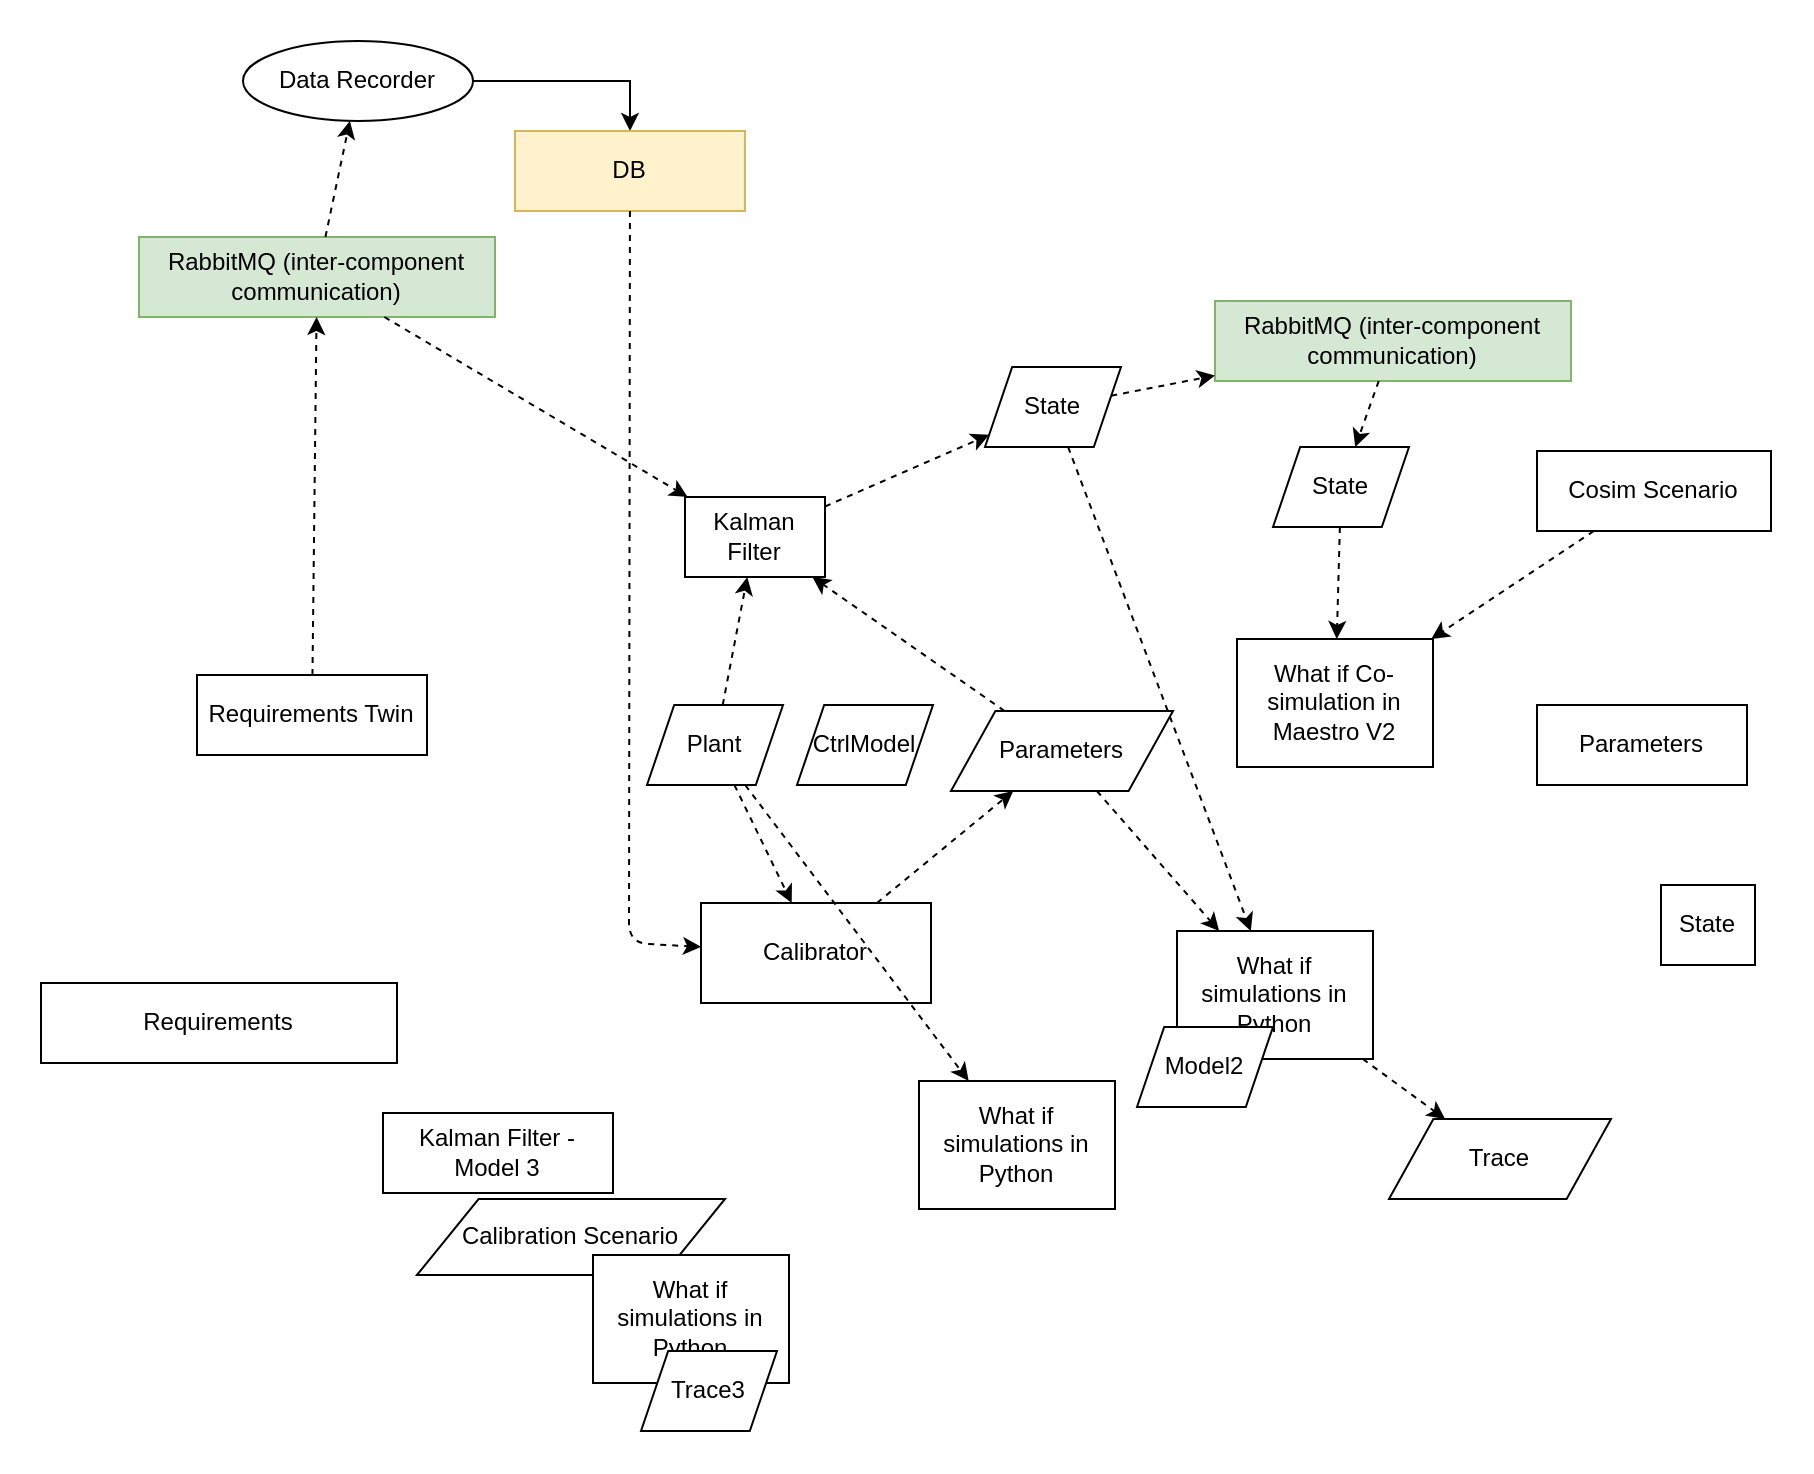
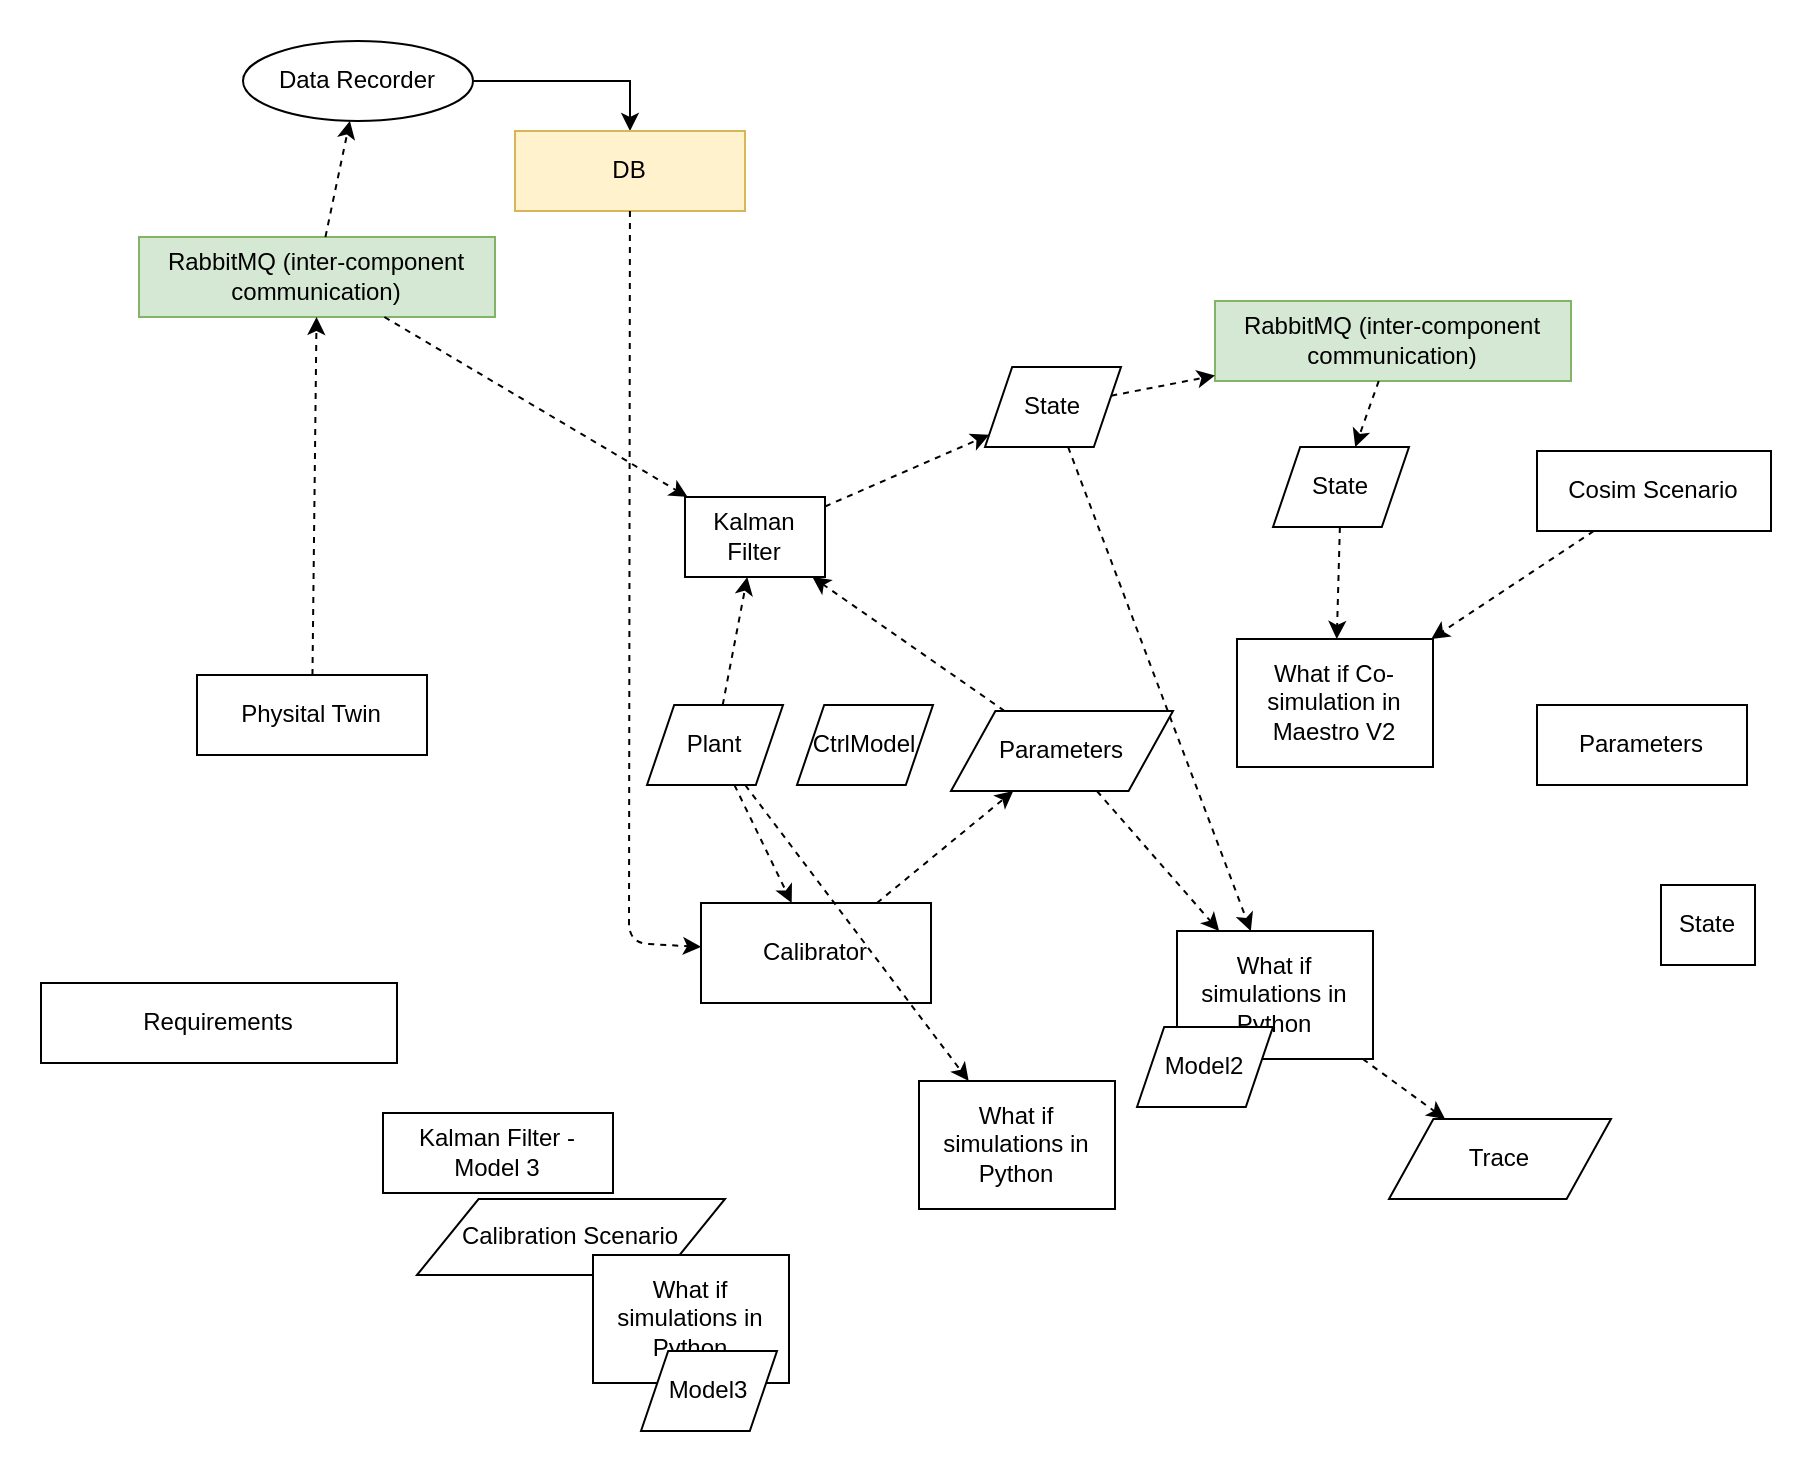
node "Requirements Twin": label "Requirements Twin" -> "Physital Twin"
node "Trace3": label "Trace3" -> "Model3"
